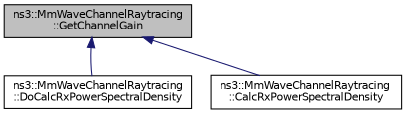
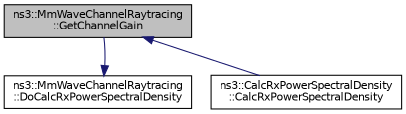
edge "ns3::MmWaveChannelRaytracing ::DoCalcRxPowerSpectralDensity" -> "ns3::MmWaveChannelRaytracing ::GetChannelGain": reversed
node "ns3::MmWaveChannelRaytracing ::CalcRxPowerSpectralDensity": label "ns3::MmWaveChannelRaytracing ::CalcRxPowerSpectralDensity" -> "ns3::CalcRxPowerSpectralDensity ::CalcRxPowerSpectralDensity"
